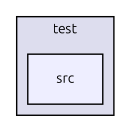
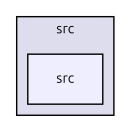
cluster "test": label "test" -> "src"
